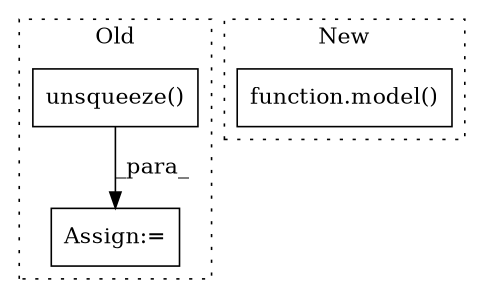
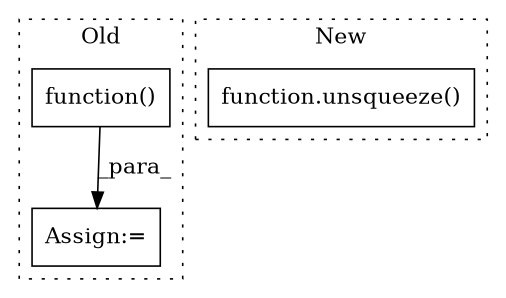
node "unsqueeze()": label "unsqueeze()" -> "function()"
node "function.model()": label "function.model()" -> "function.unsqueeze()"
